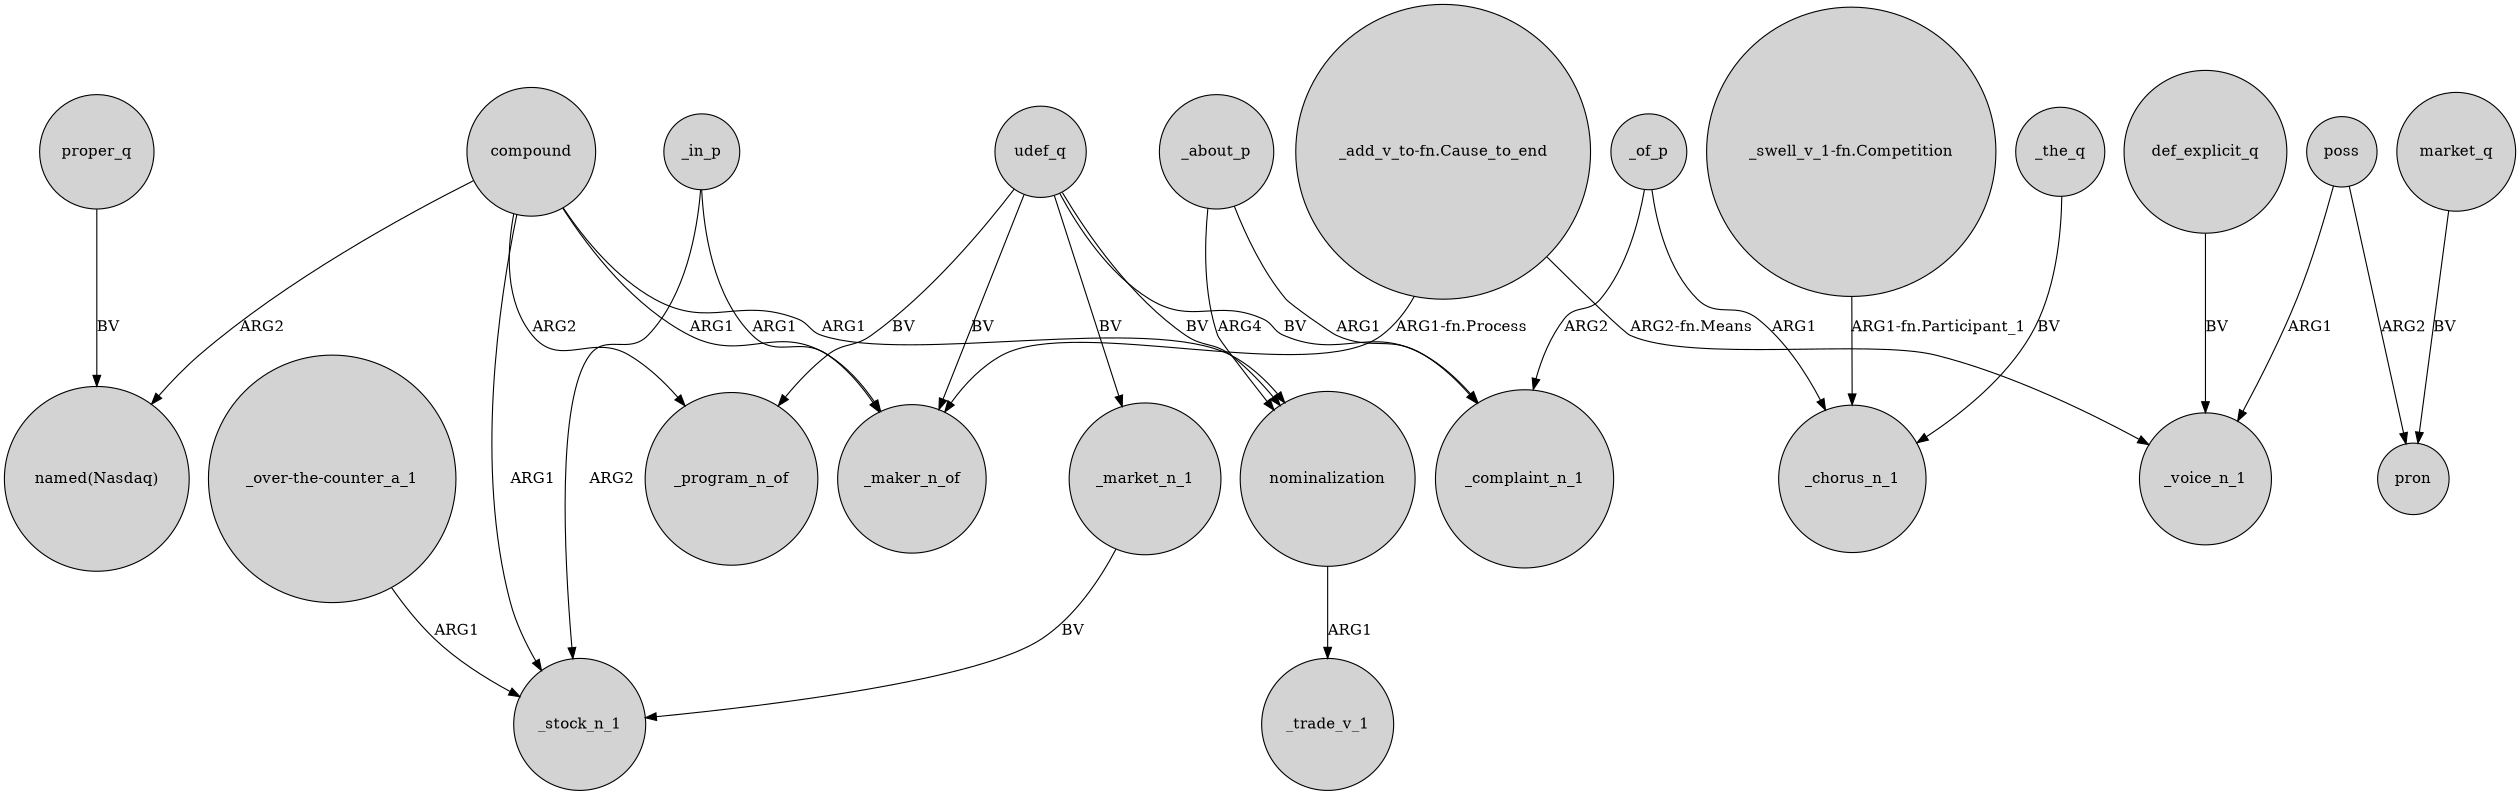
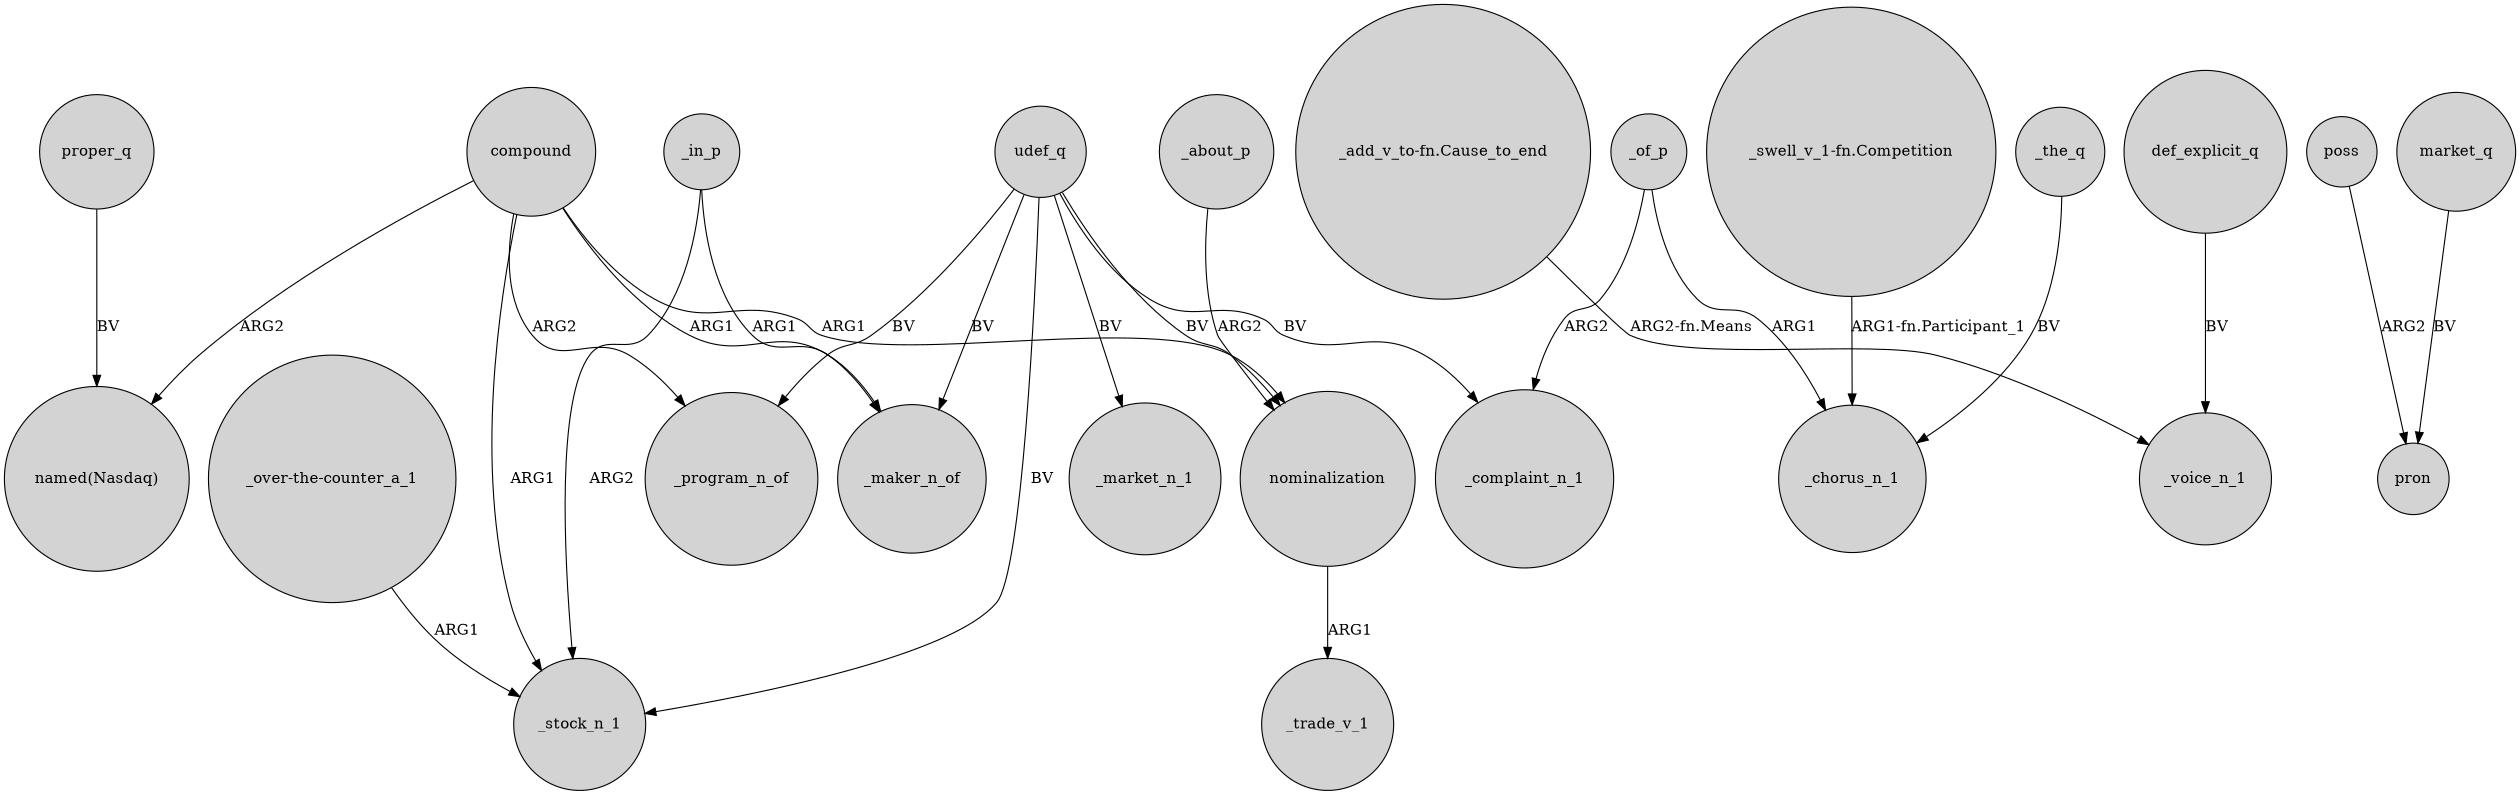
edge "poss" -> "_voice_n_1": removed, label "ARG1"
edge "_about_p" -> "nominalization": label "ARG4" -> "ARG2"
edge "_about_p" -> "_complaint_n_1": removed, label "ARG1"
edge "_add_v_to-fn.Cause_to_end" -> "_maker_n_of": removed, label "ARG1-fn.Process"
edge "_market_n_1" -> "_stock_n_1": now "udef_q" -> "_stock_n_1"
